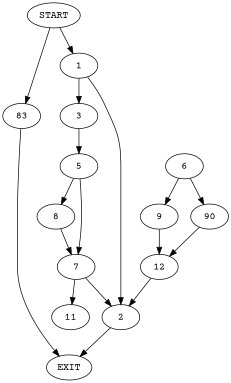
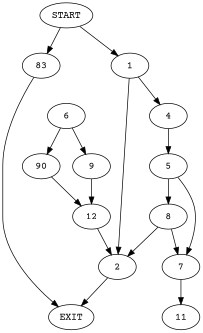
node "3": label "3" -> "4"
edge "7" -> "2": now "8" -> "2"
